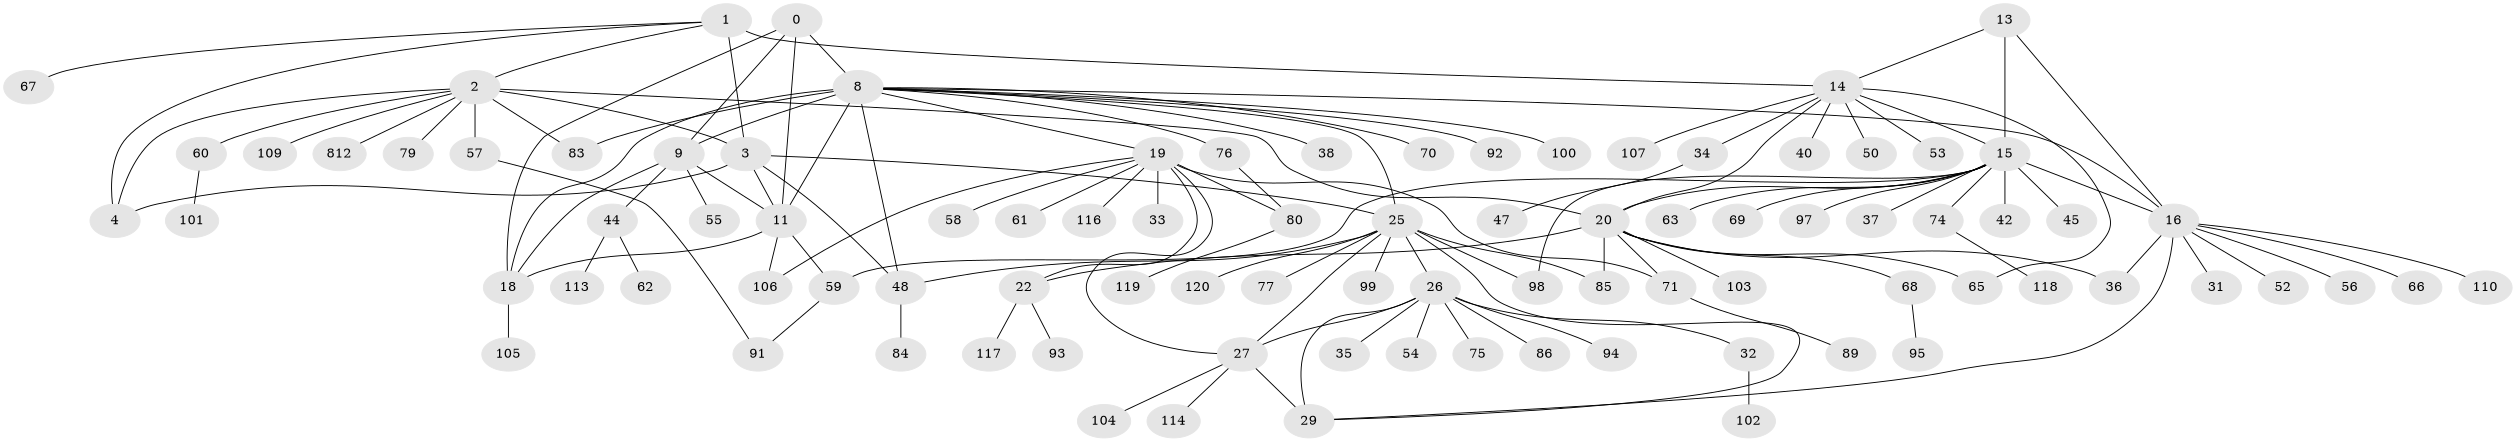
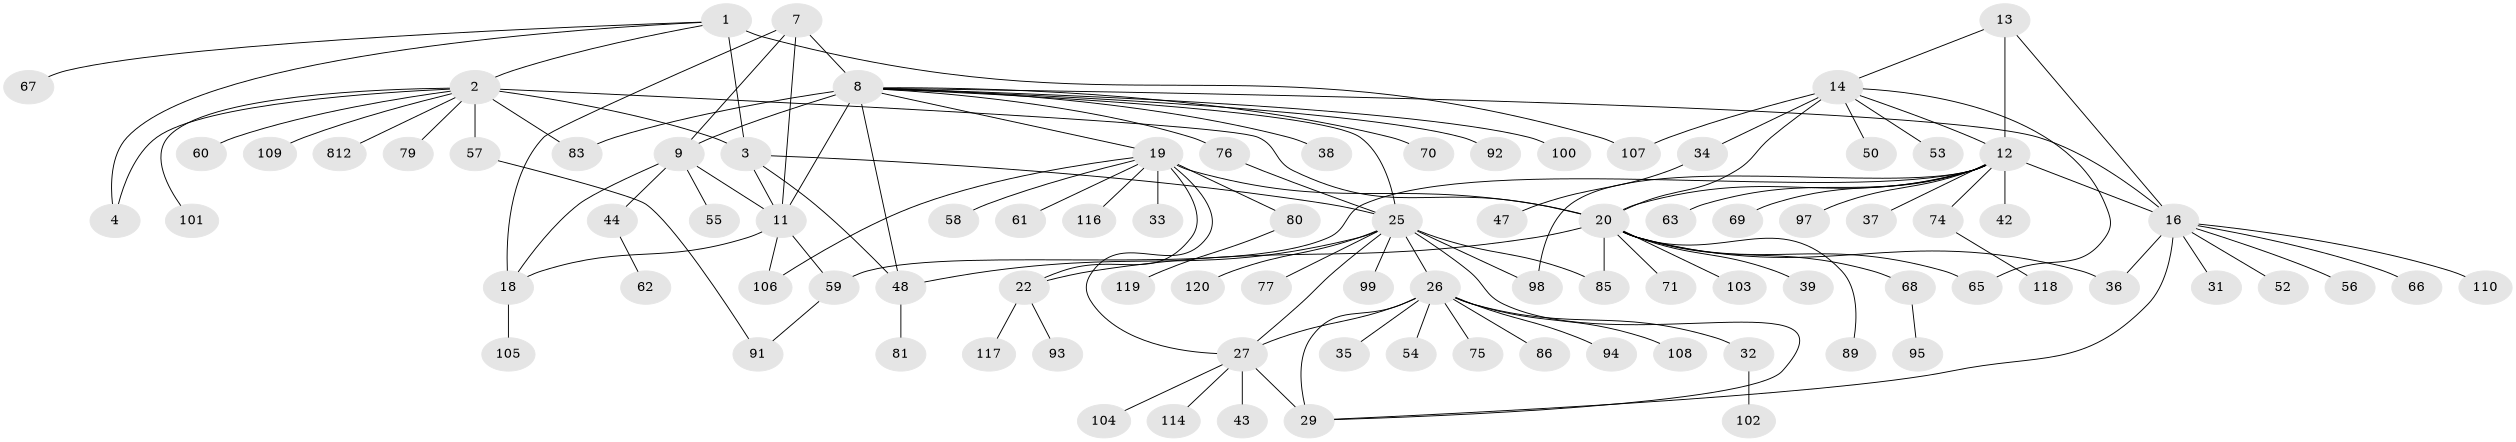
node "0": label "0" -> "7"
edge "1" -- "14": now "1" -- "107"
edge "8" -- "18": removed
node "40": removed
node "15": label "15" -> "12"
edge "60" -- "101": now "2" -- "101"
edge "76" -- "80": now "76" -- "25"
edge "3" -- "4": removed
edge "19" -- "71": now "19" -- "20"
node "45": removed
node "113": removed
node "39": added
edge "71" -- "89": now "20" -- "89"
node "84": label "84" -> "81"
node "108": added
node "43": added
